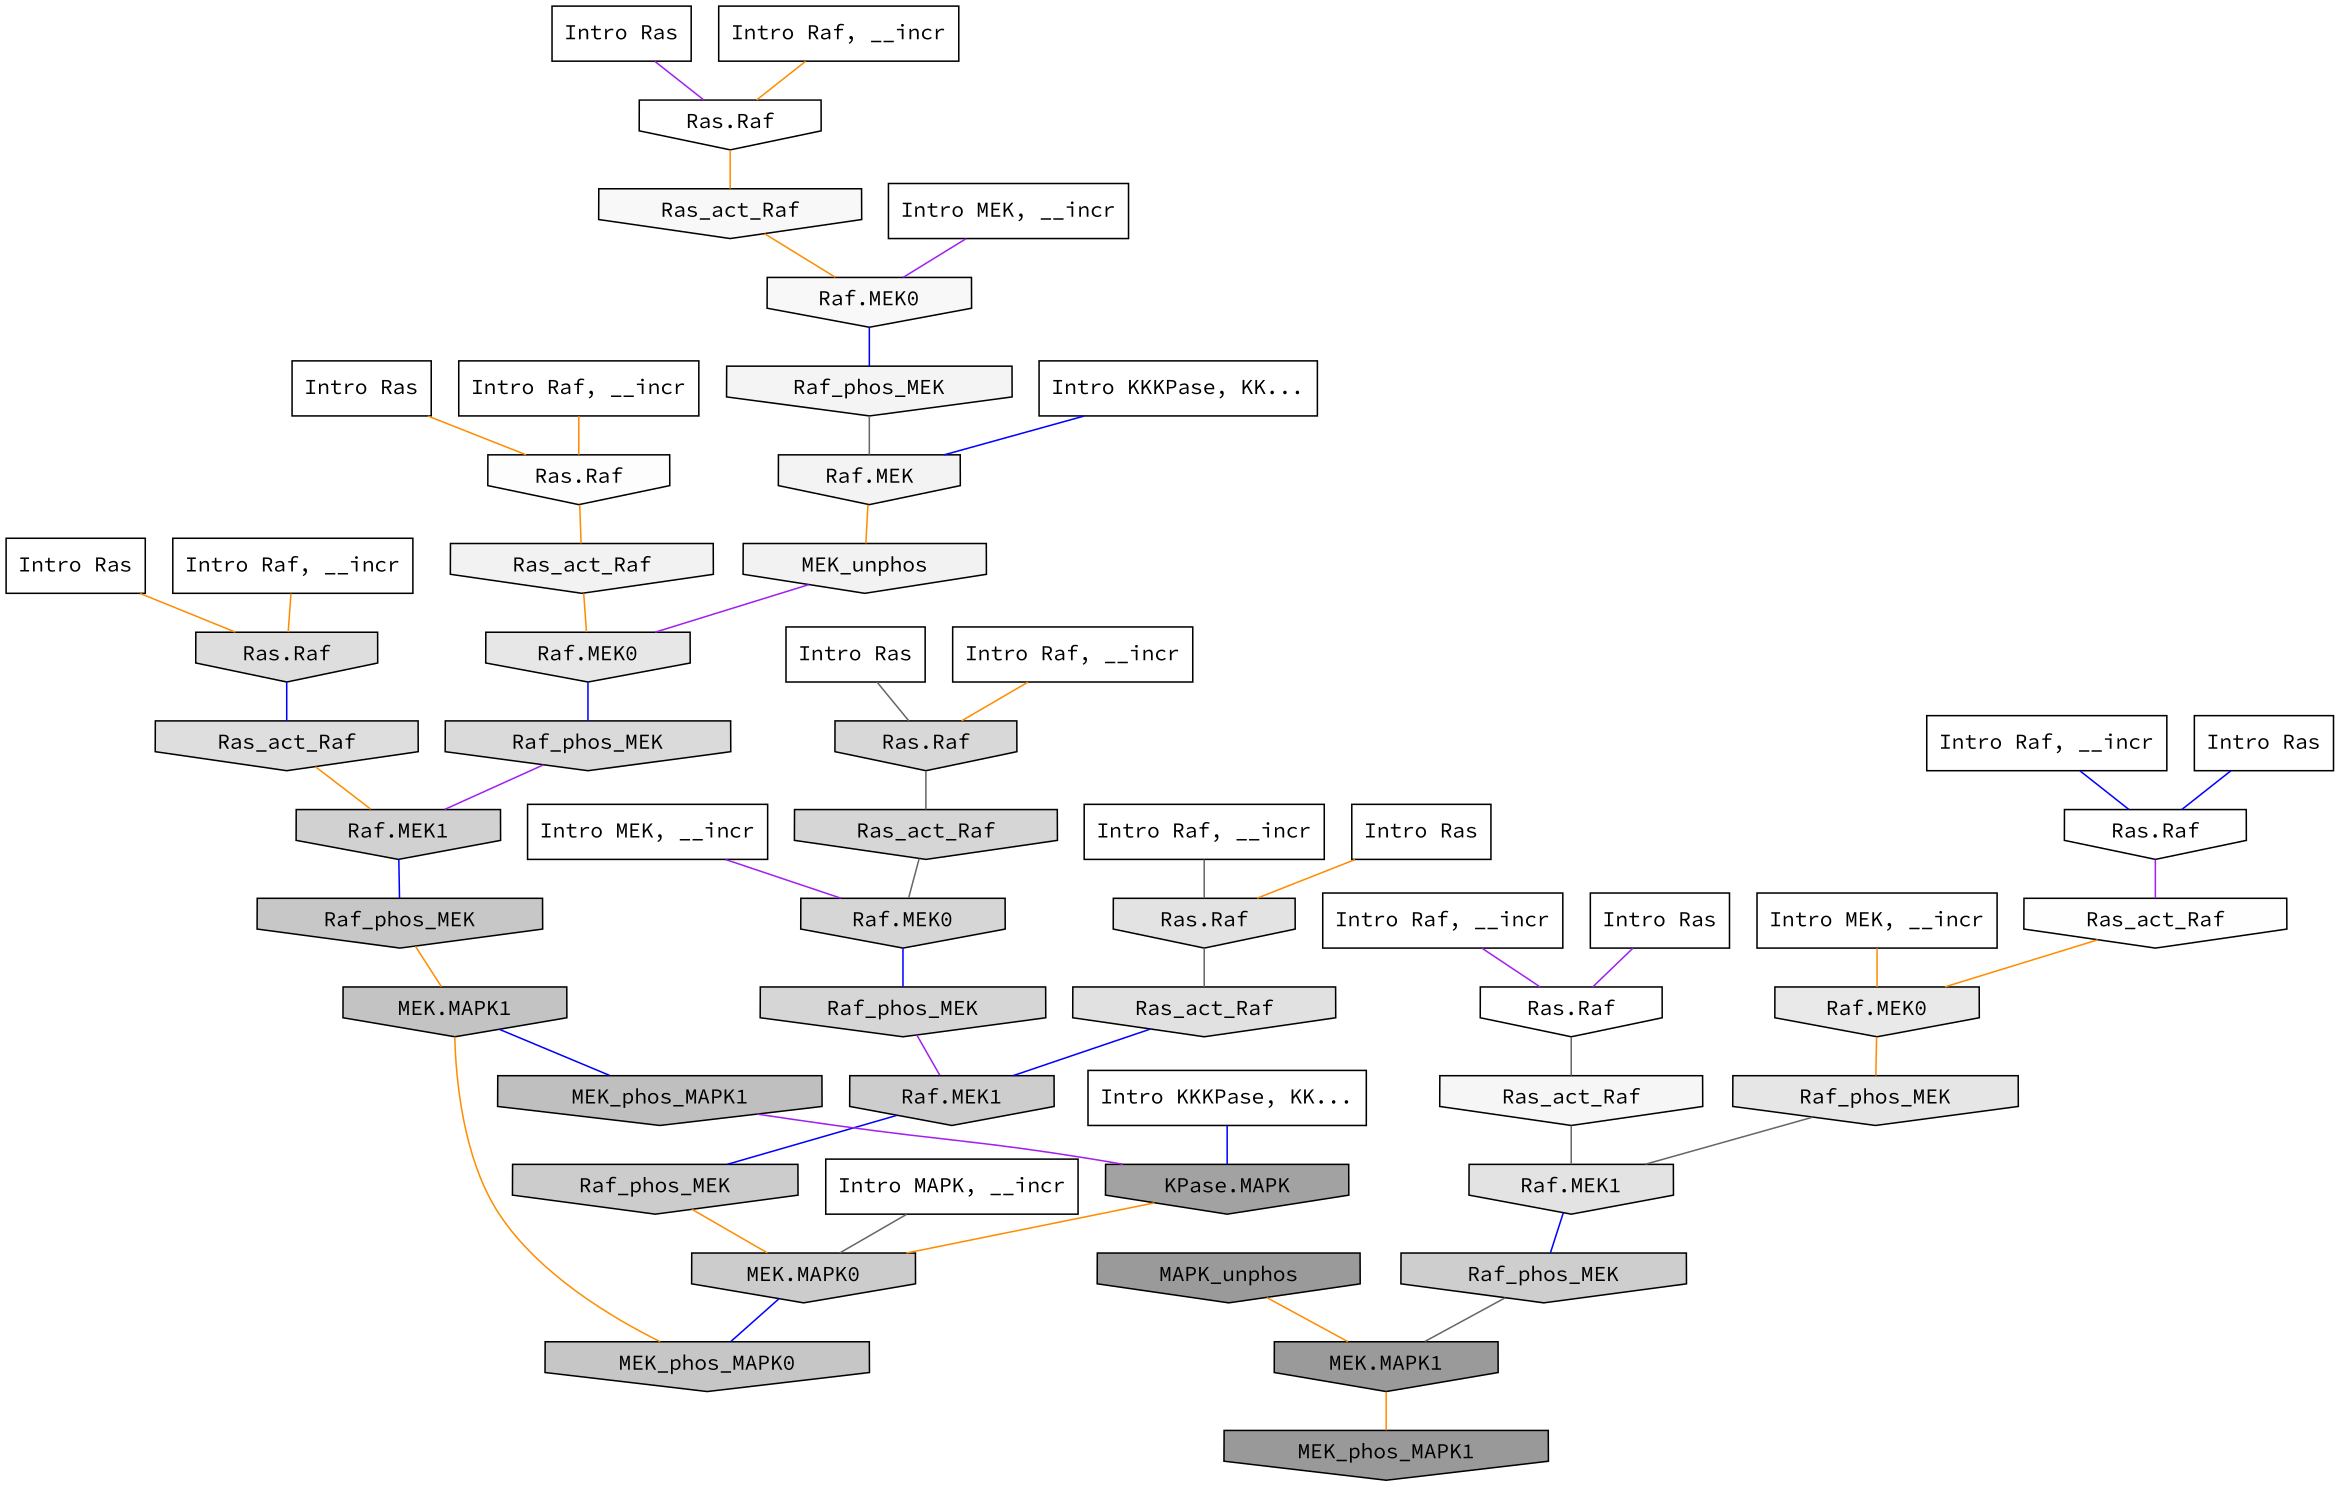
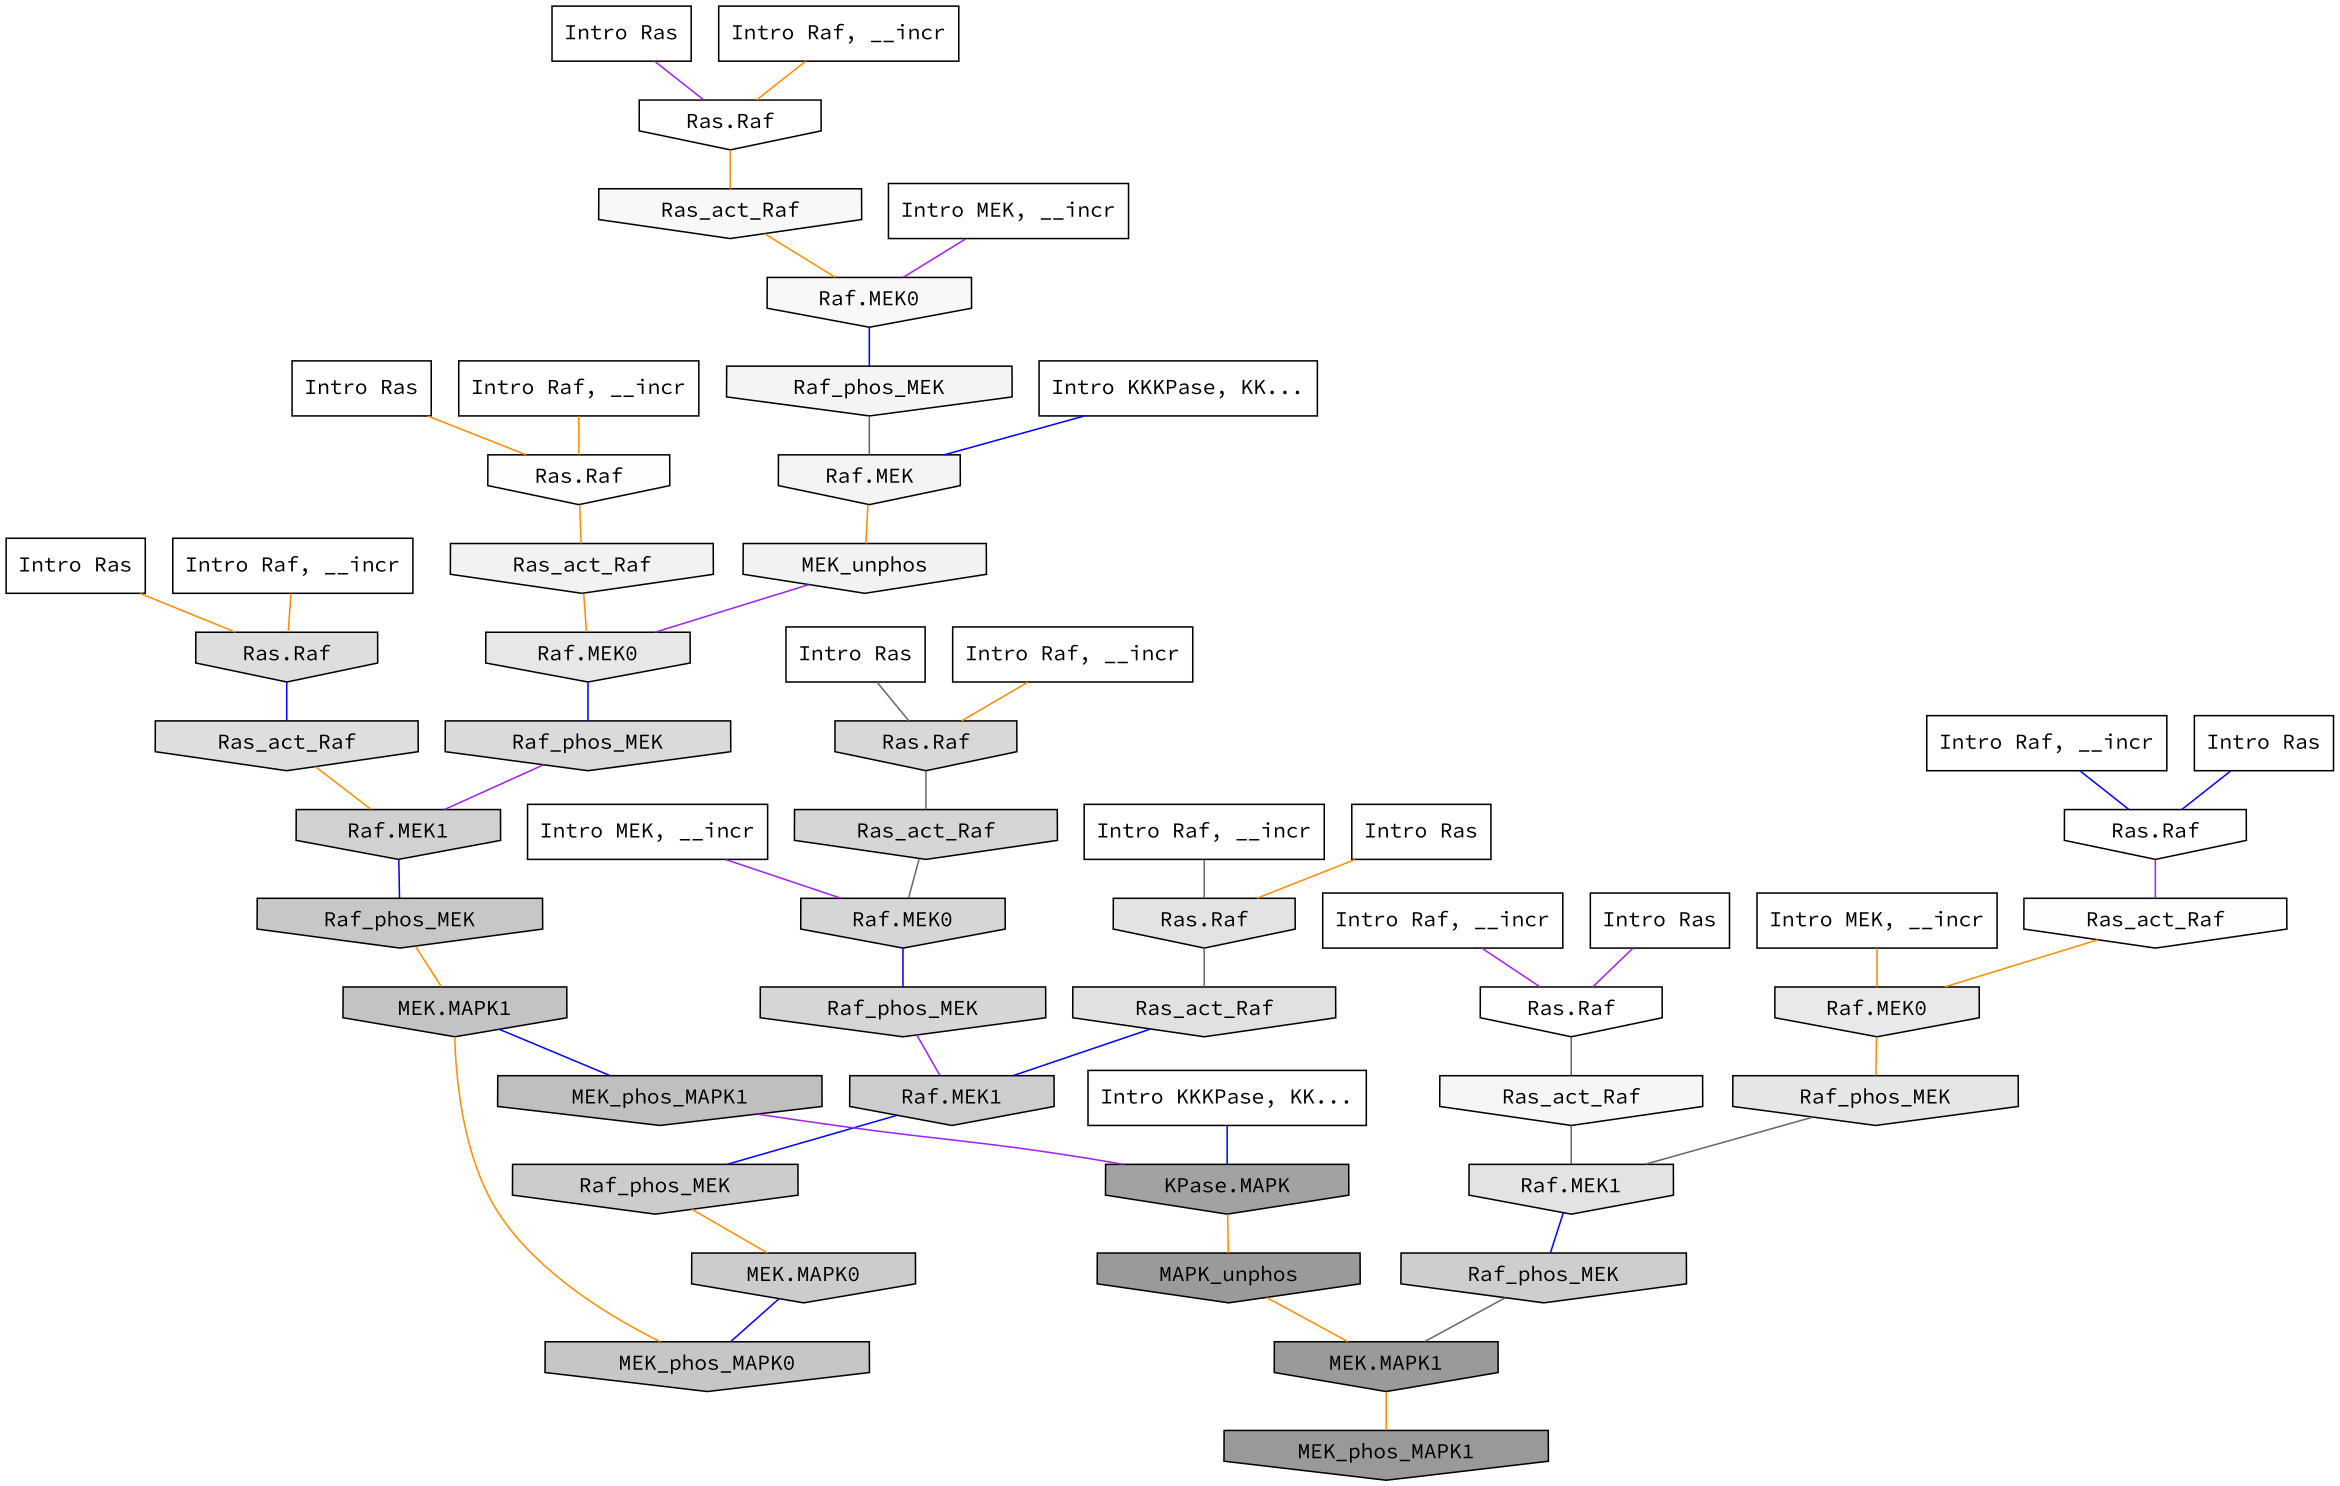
node "Intro MAPK, __incr": removed
edge "KPase.MAPK" -- "MEK.MAPK0": now "KPase.MAPK" -- "MAPK_unphos"
